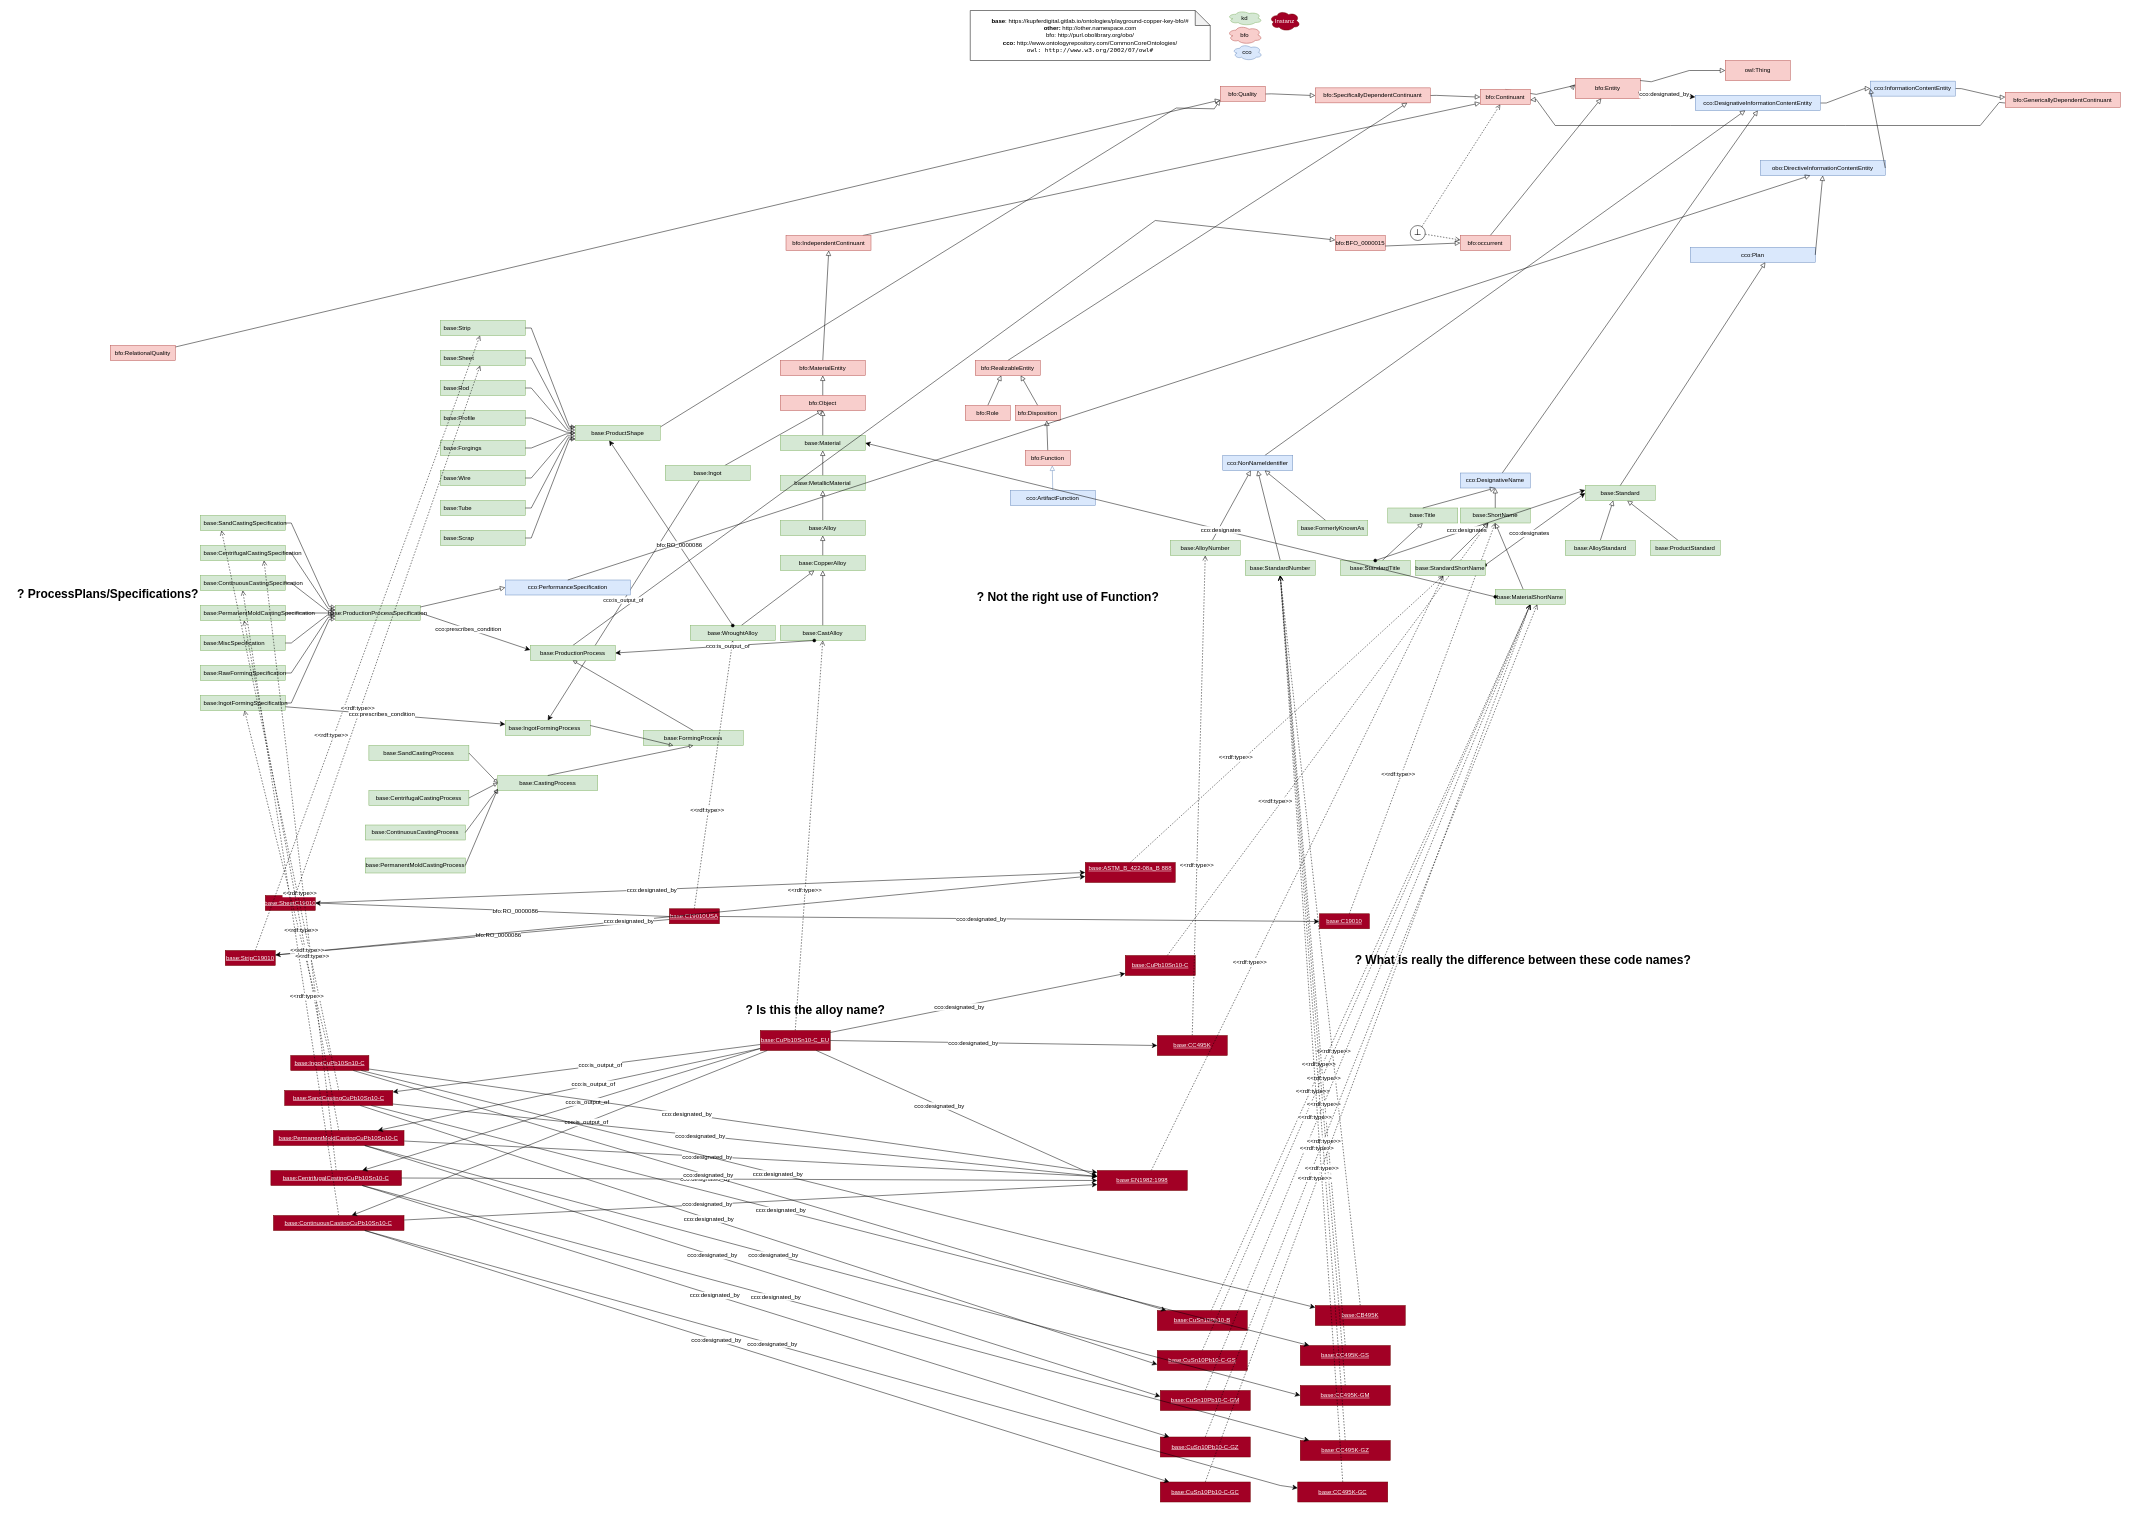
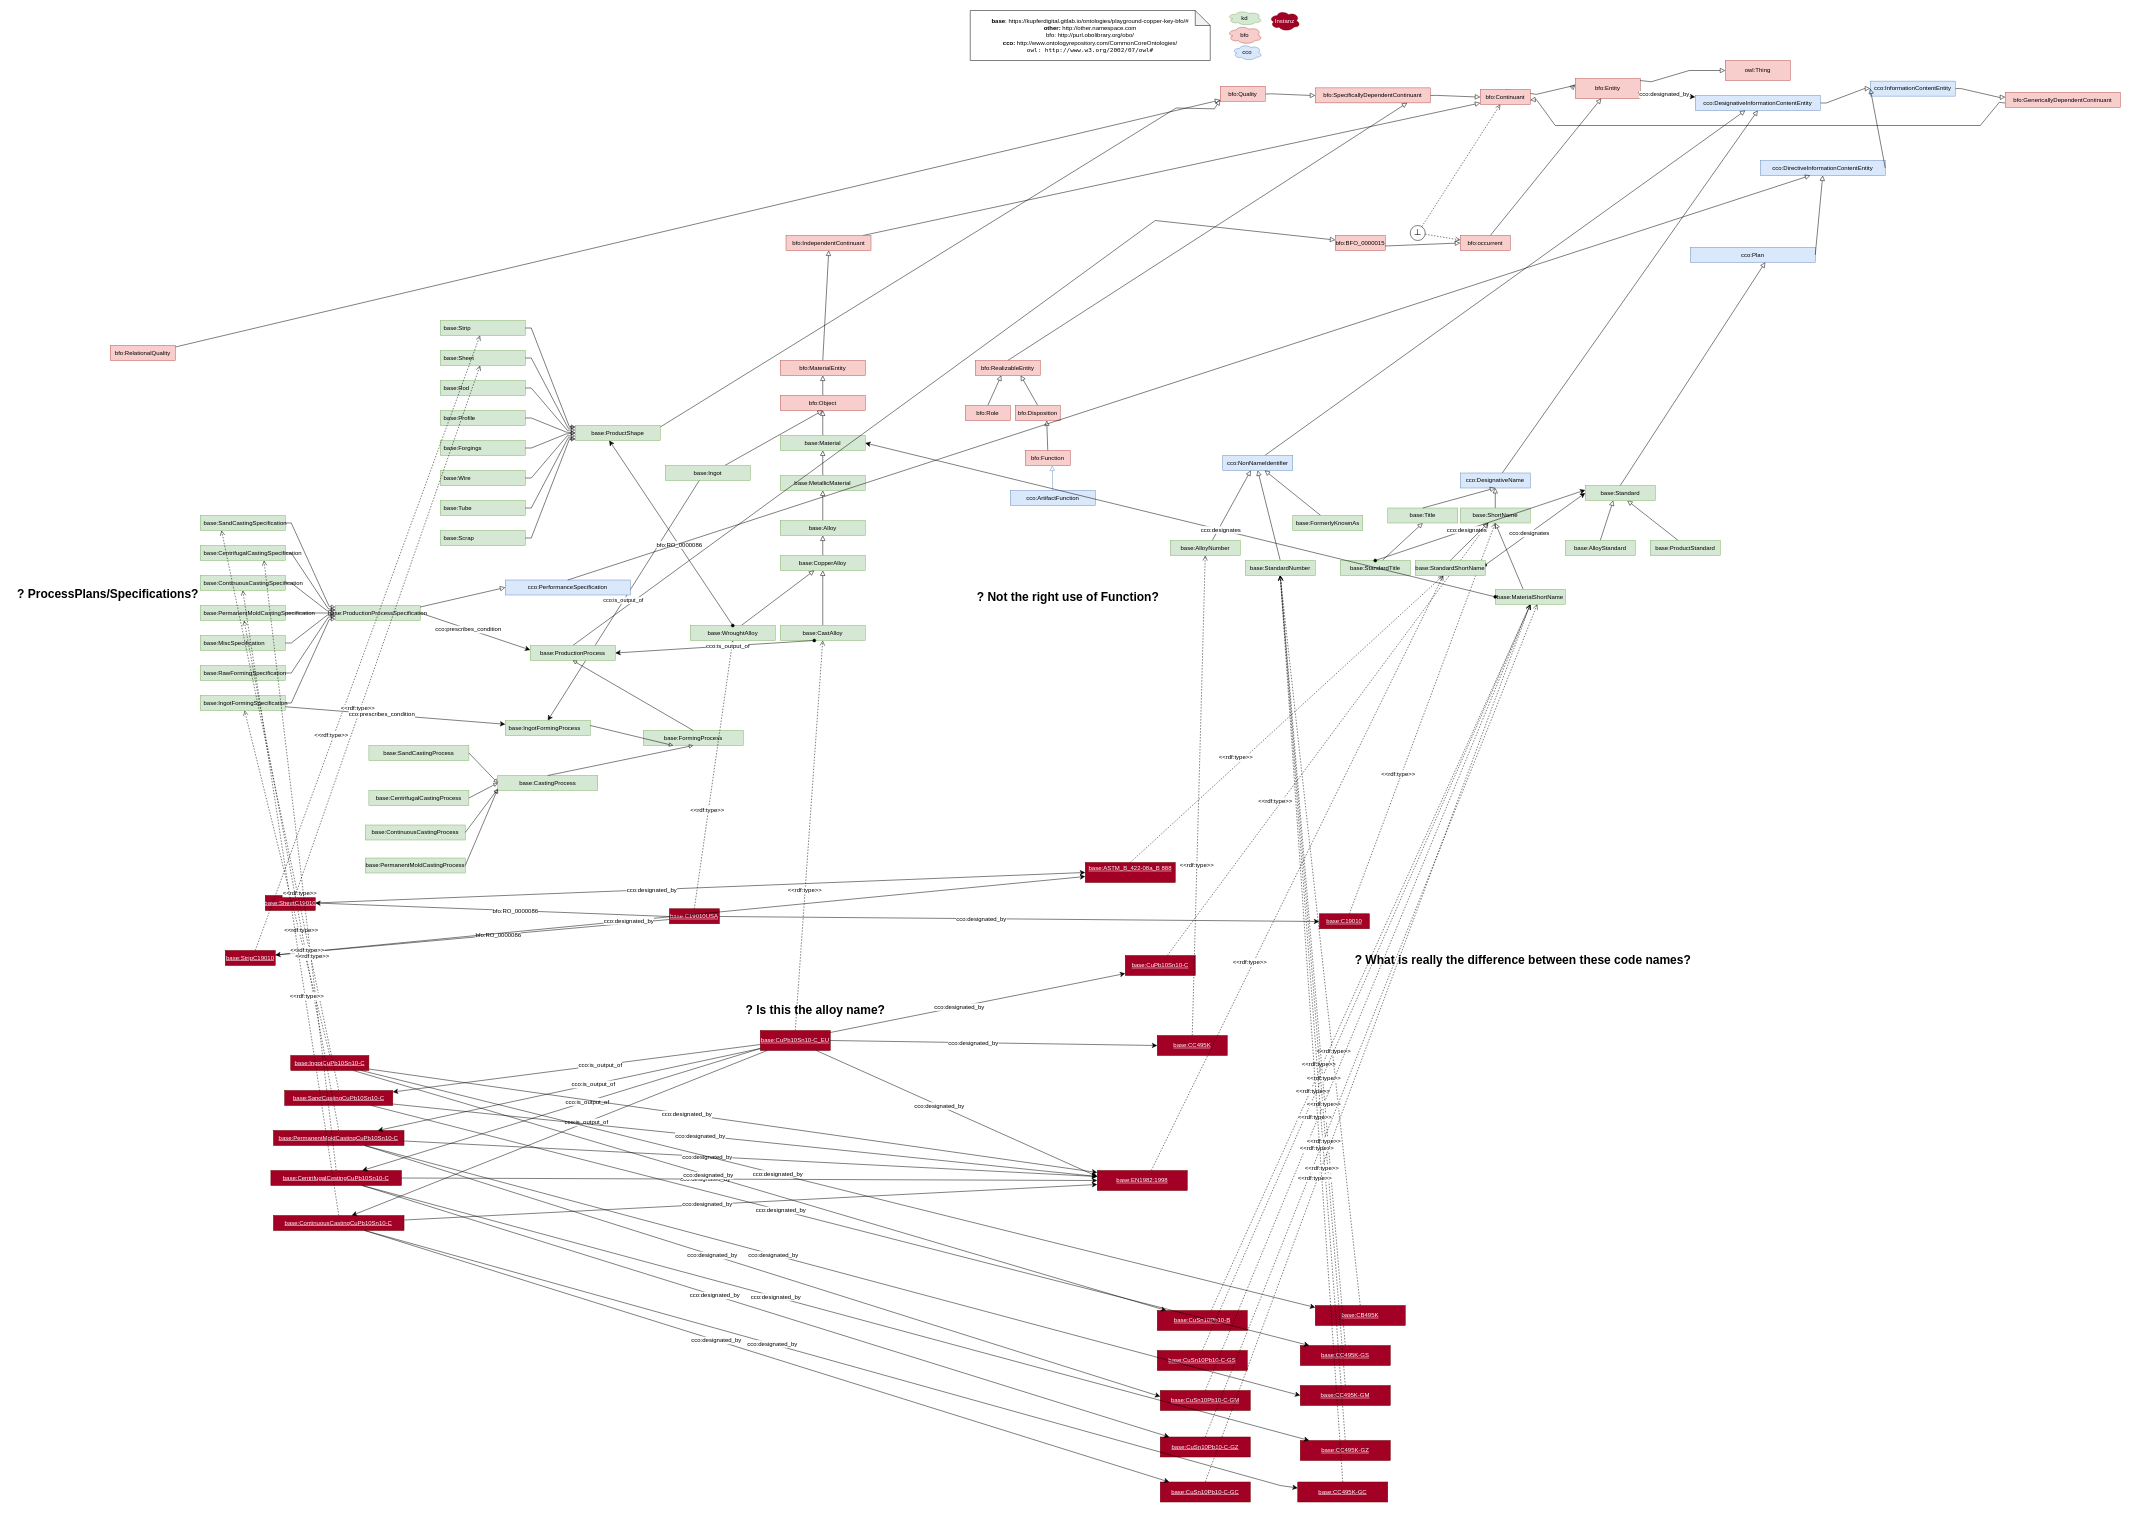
node "obo:DirectiveInformationContentEntity": label "obo:DirectiveInformationContentEntity" -> "cco:DirectiveInformationContentEntity"
node "base:FormerlyKnownAs": moved (1333, 528) -> (1328, 523)
edge "base:SandCastingCuPb10Sn10-C" -> "base:CuSn10Pb10-C-GS": removed, label "cco:designated_by"
